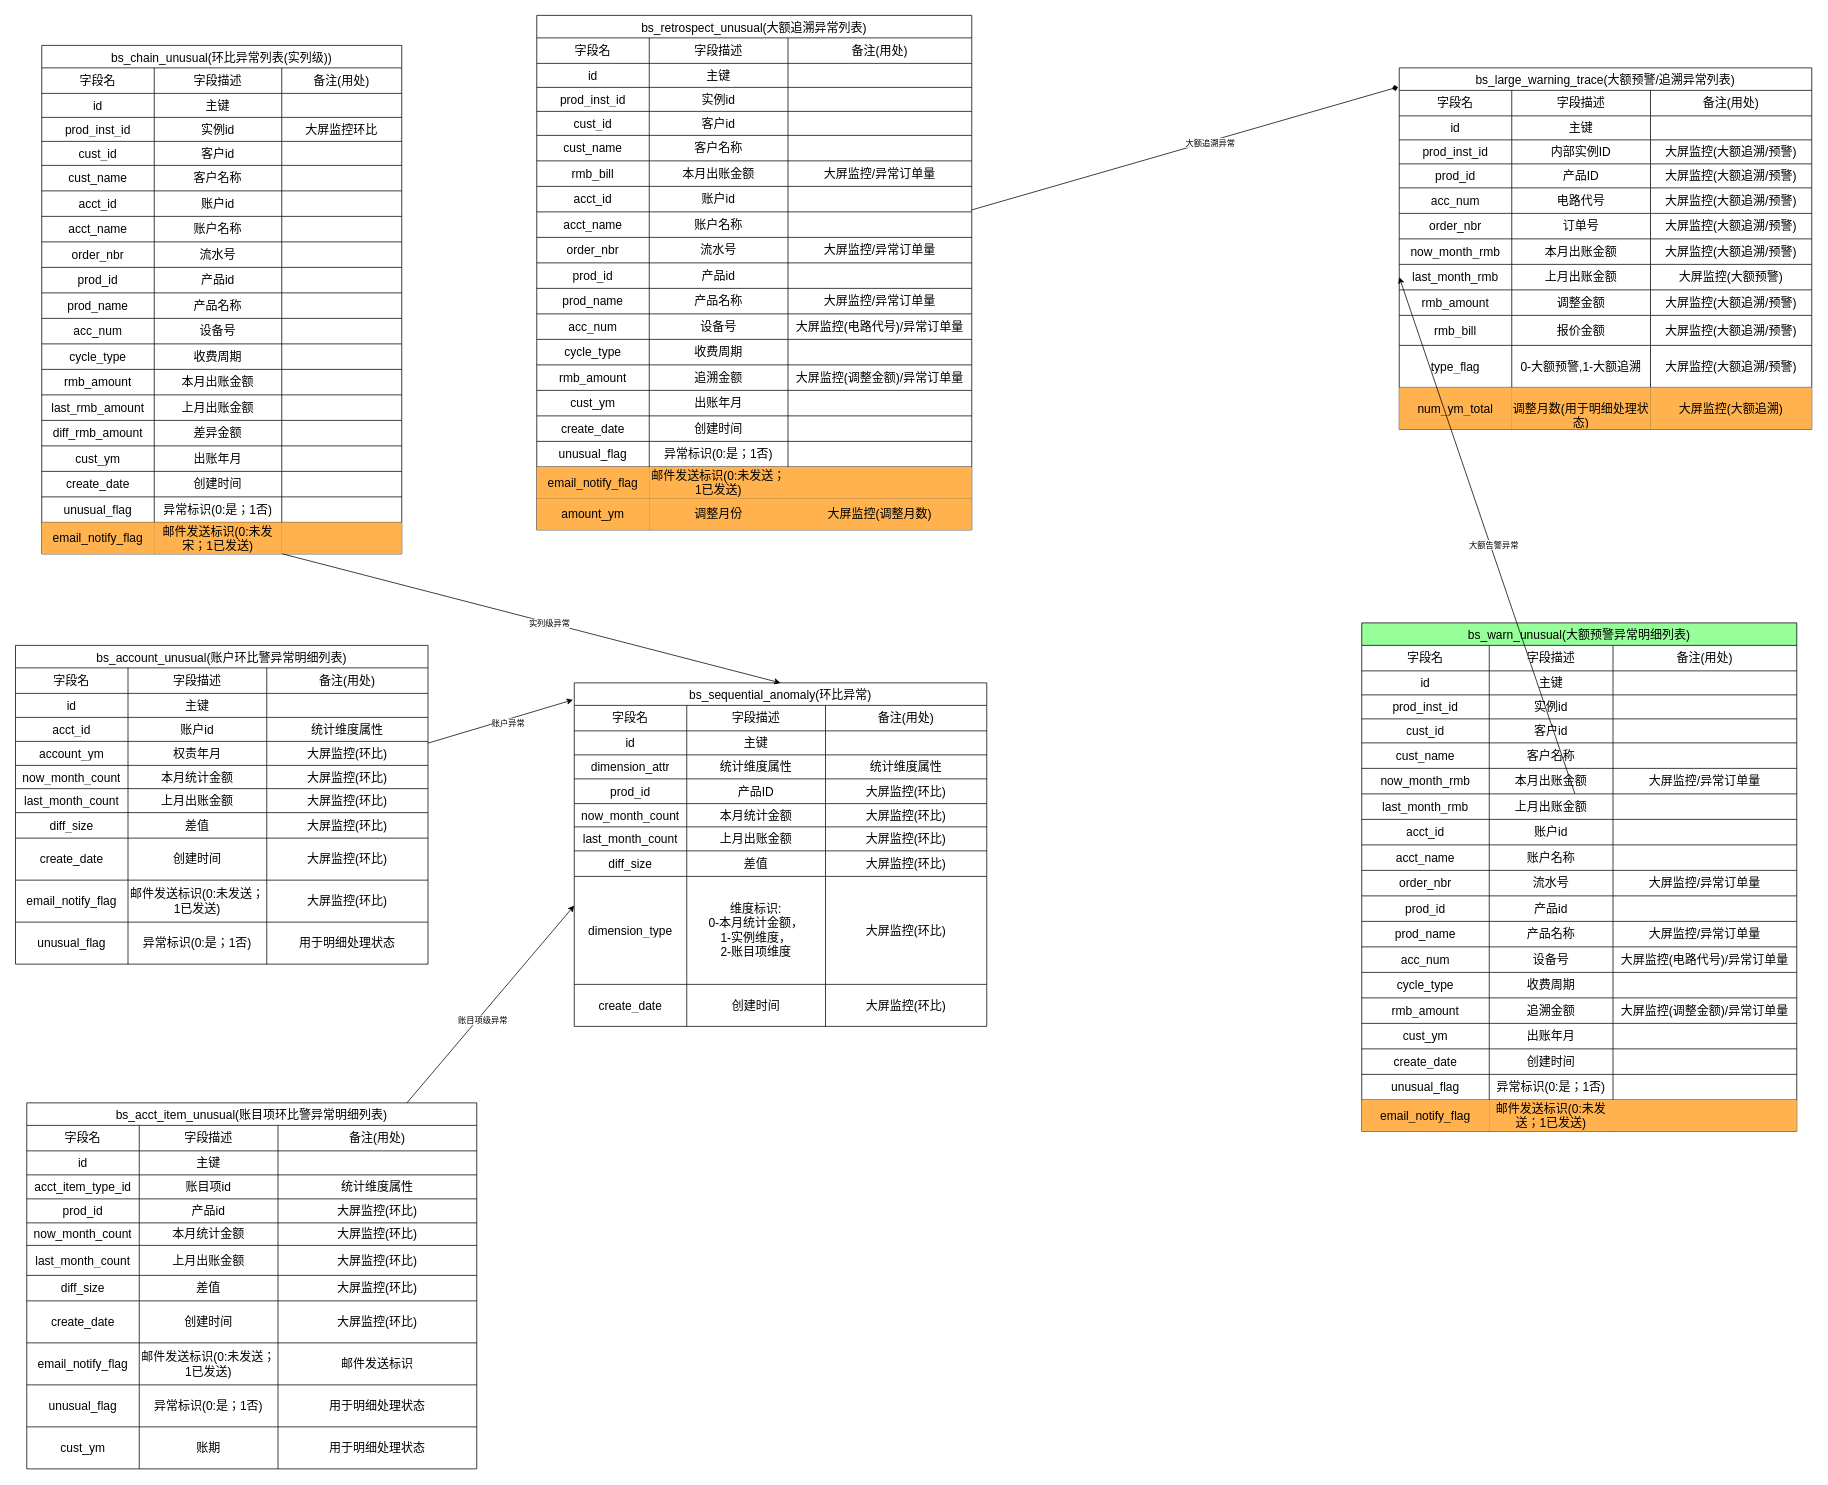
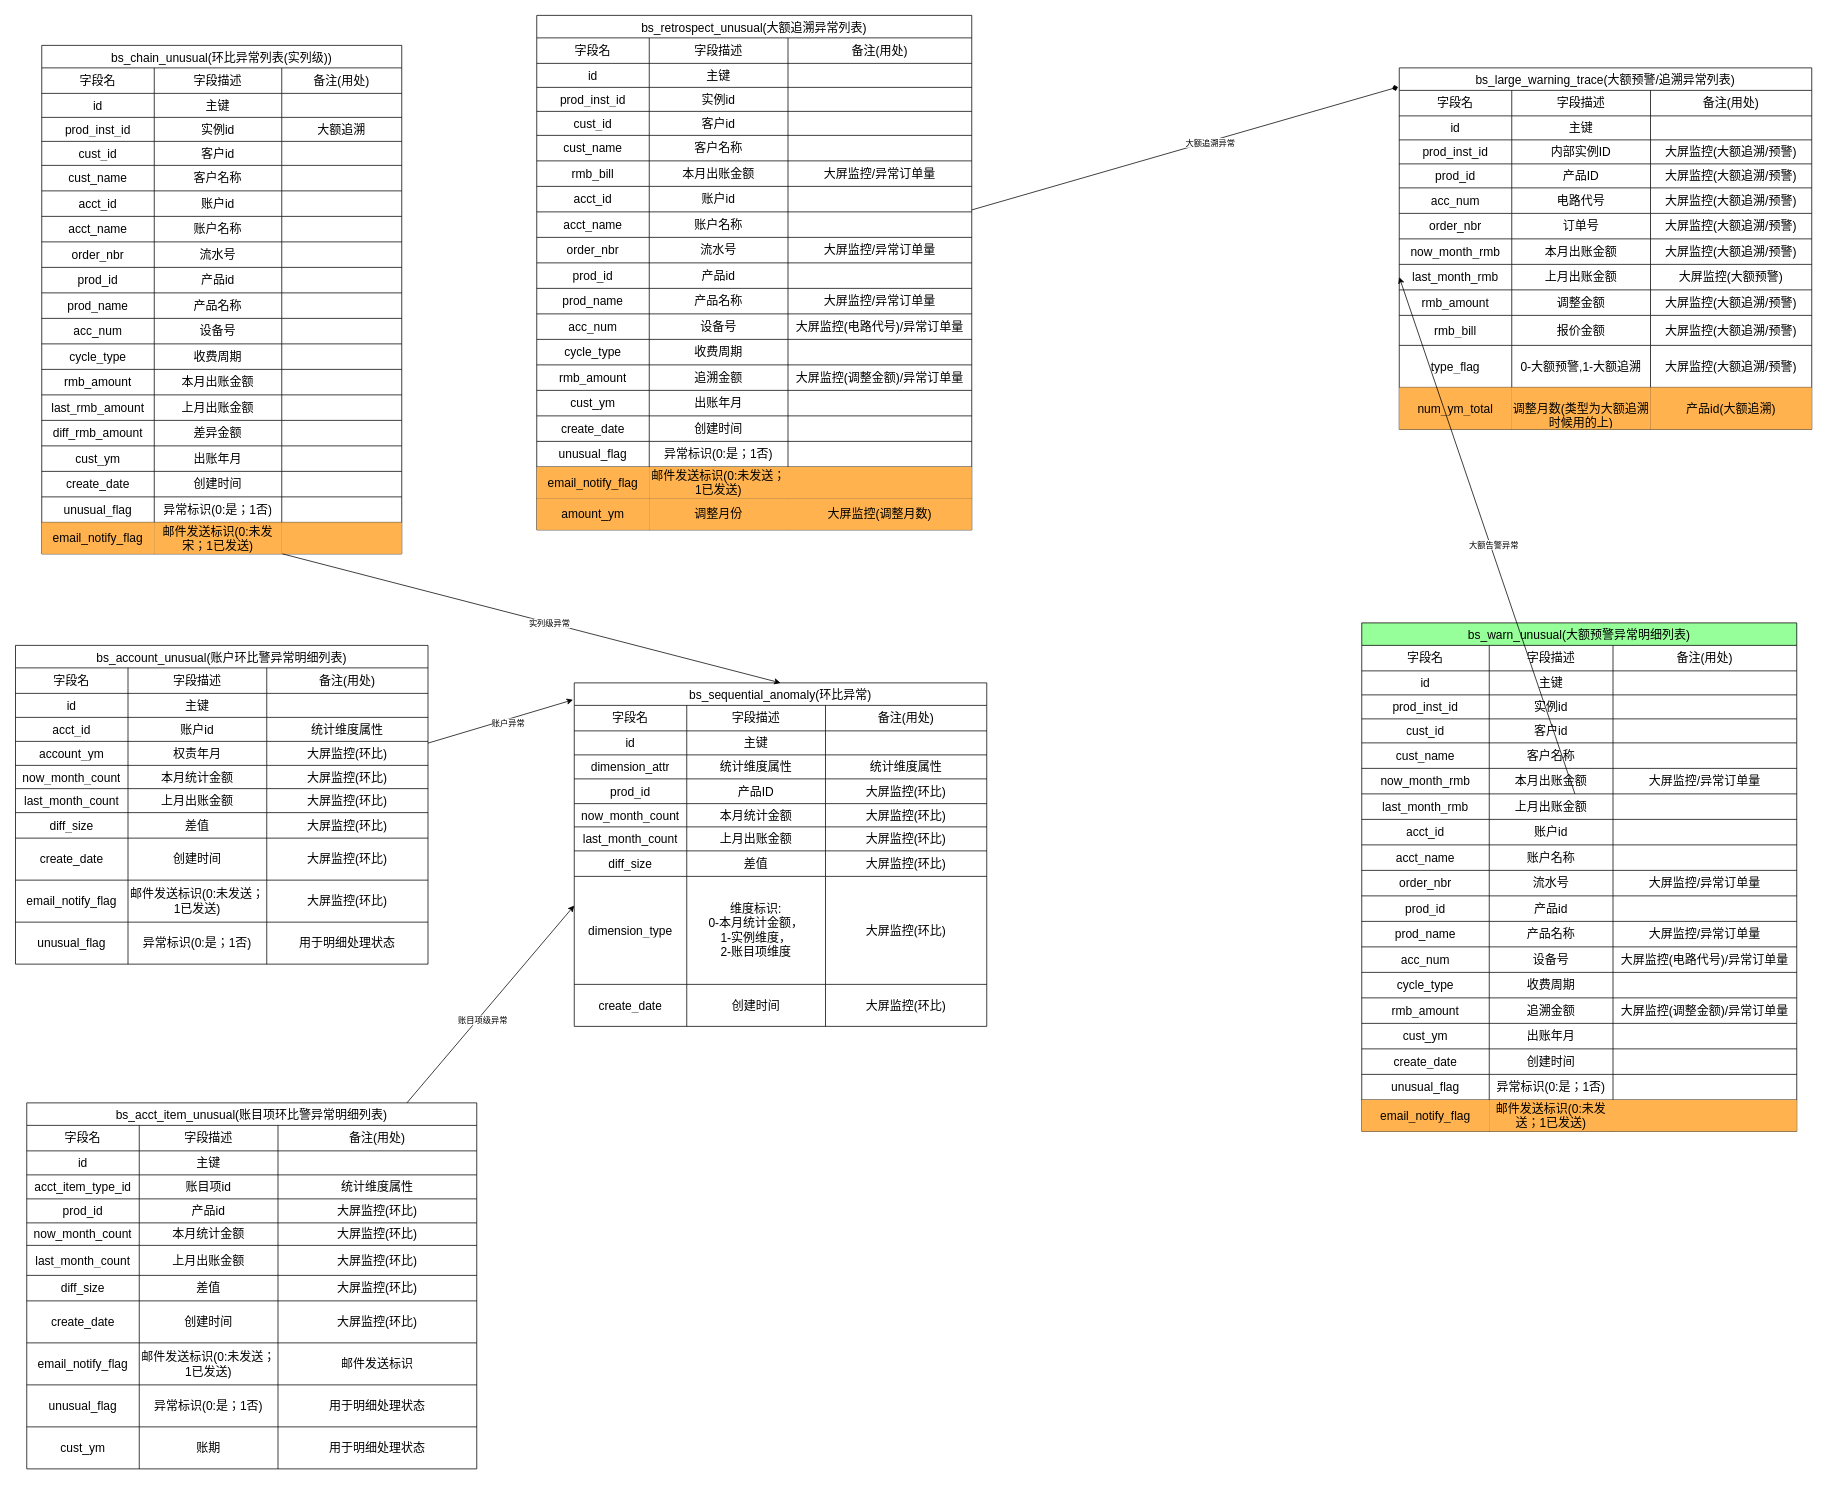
node "大屏监控环比": label "大屏监控环比" -> "大额追溯"
node "调整月数(用于明细处理状态)": label "调整月数(用于明细处理状态)" -> "调整月数(类型为大额追溯时候用的上)"
node "大屏监控(大额追溯)": label "大屏监控(大额追溯)" -> "产品id(大额追溯)"
